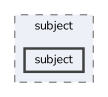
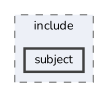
cluster "subject": label "subject" -> "include"
